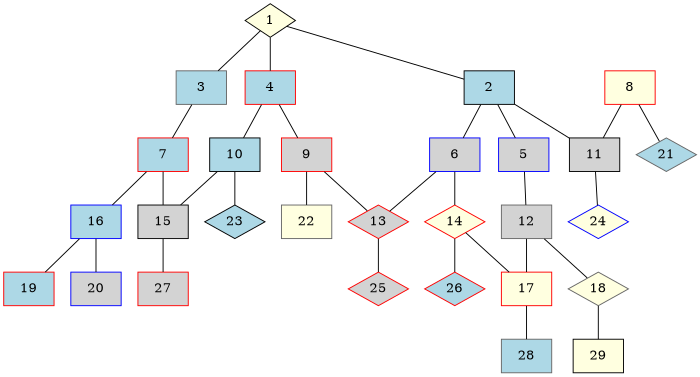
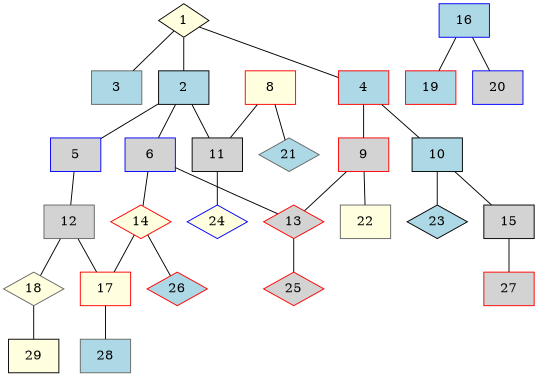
node "7": removed
